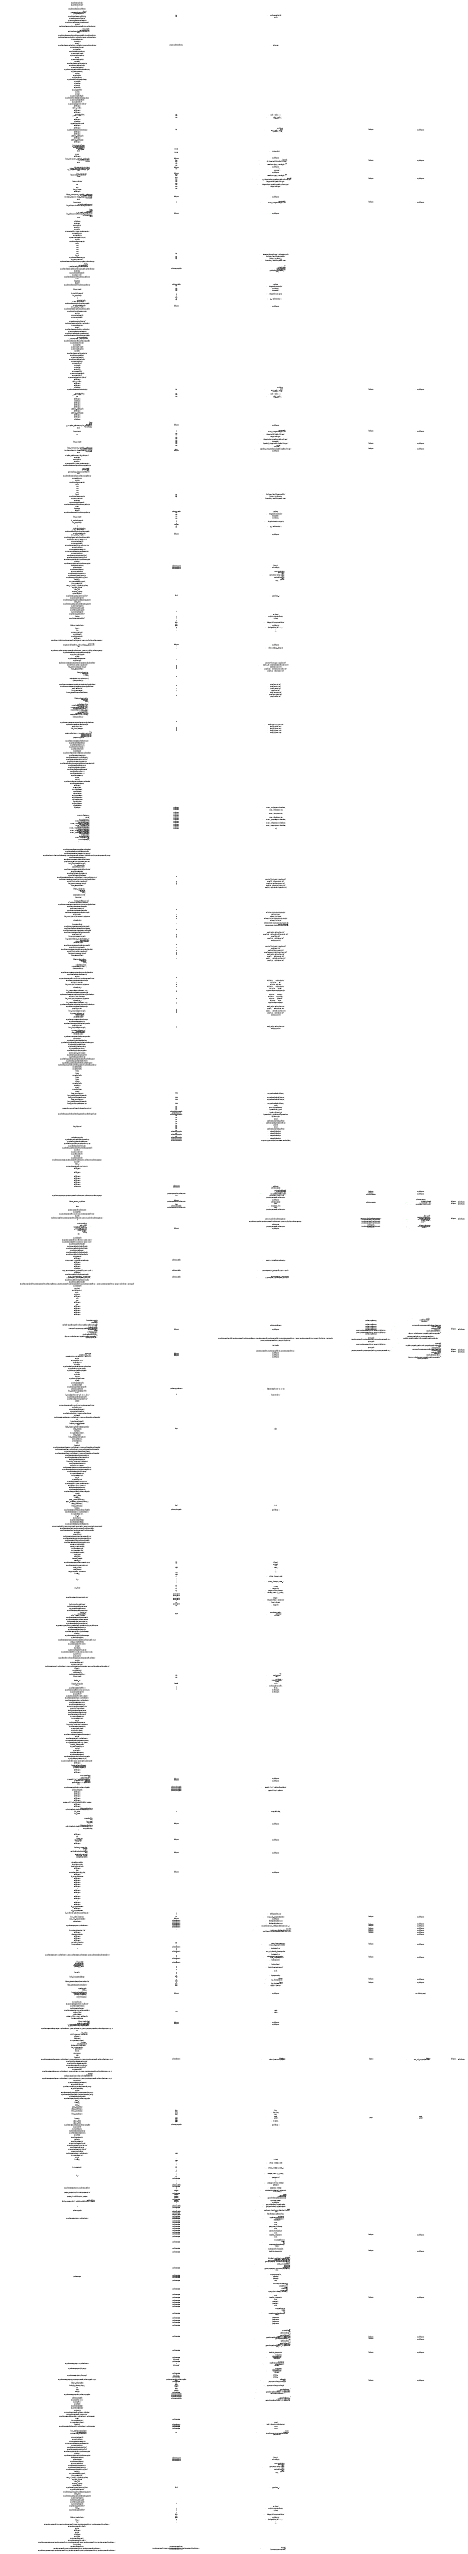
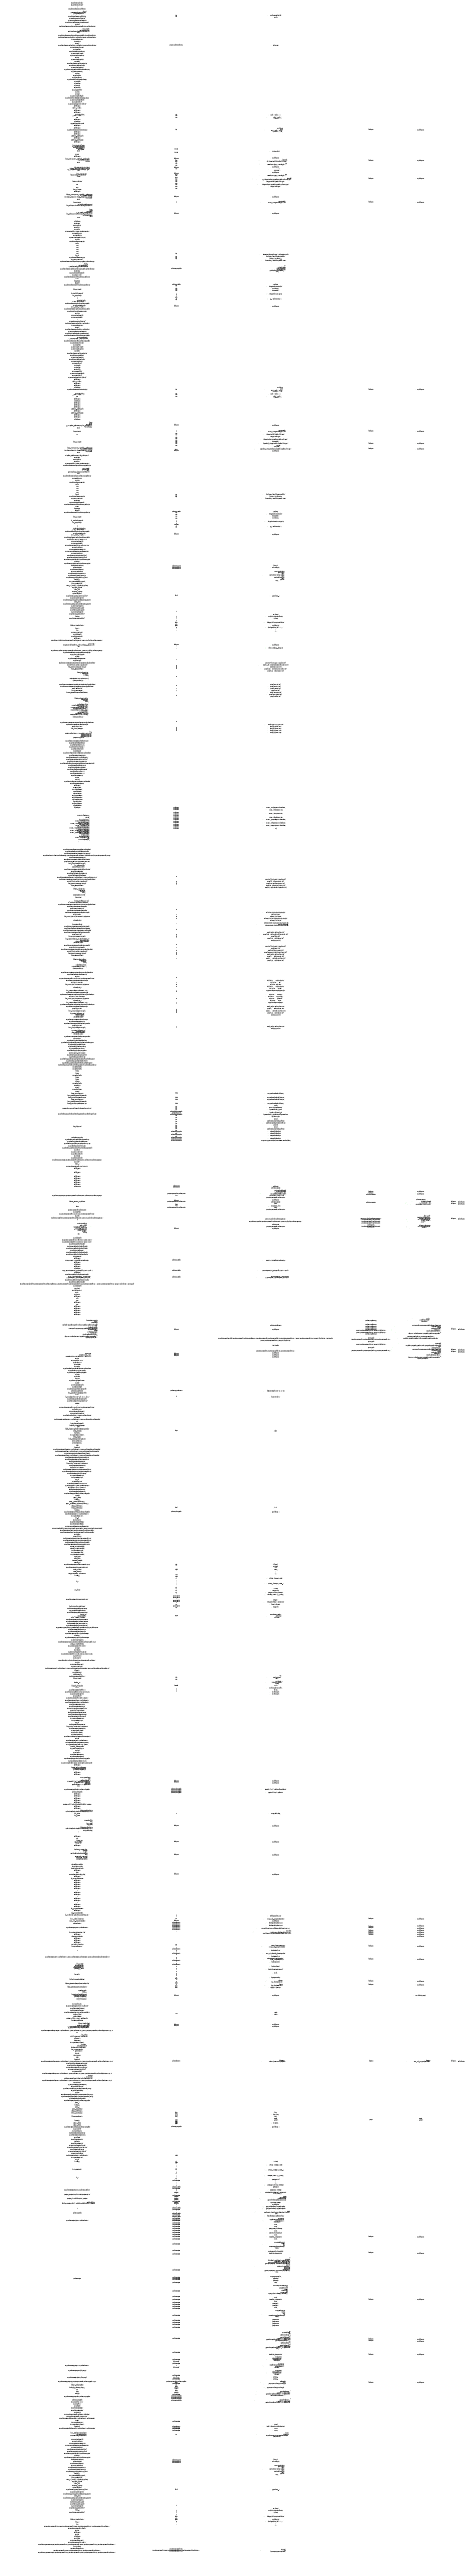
edge "nameIndex" -> "tokens.Skip(nameIndex + 1).Take(n)": label "CommandLine.Core.ValueSpecification" -> "nameIndex"
node "Entry Unk.FirstOrDefault": added
